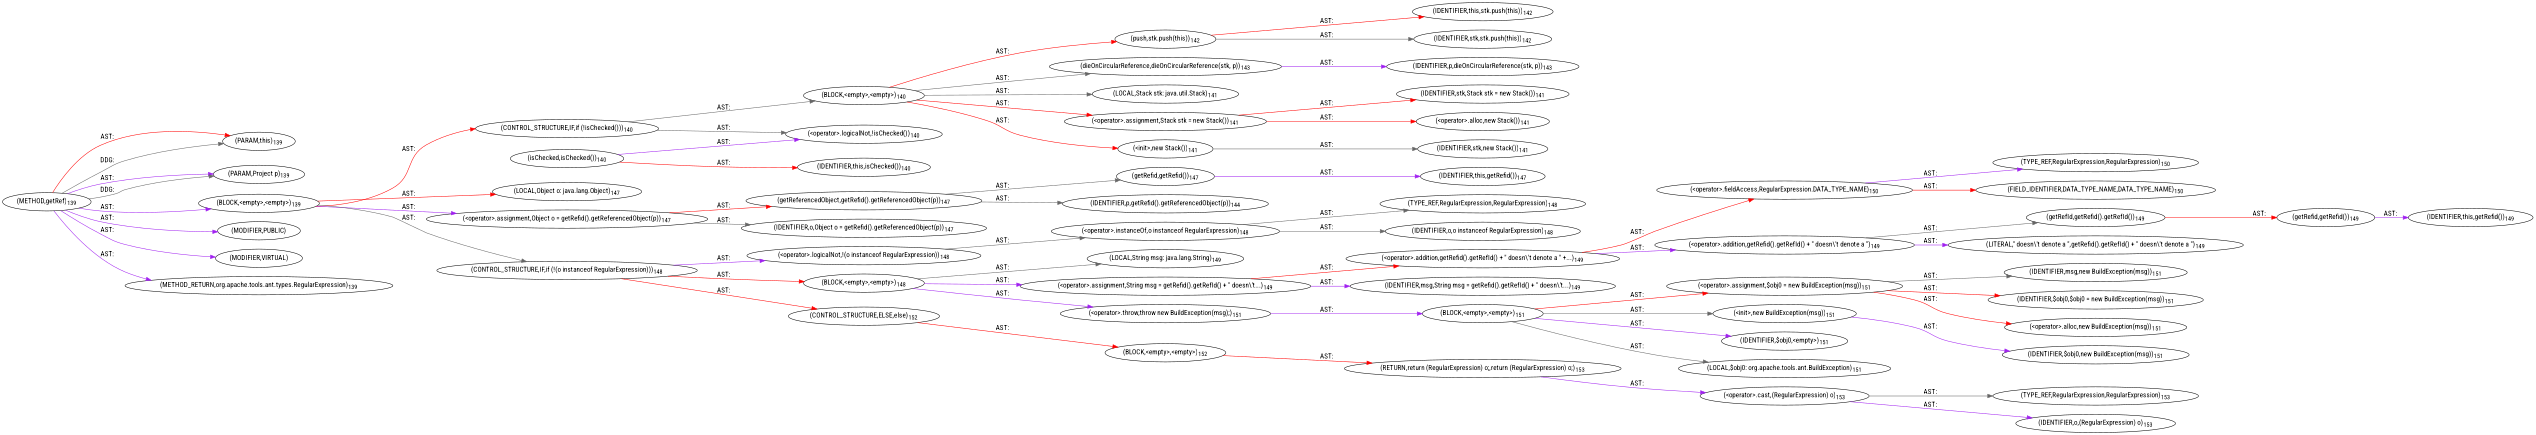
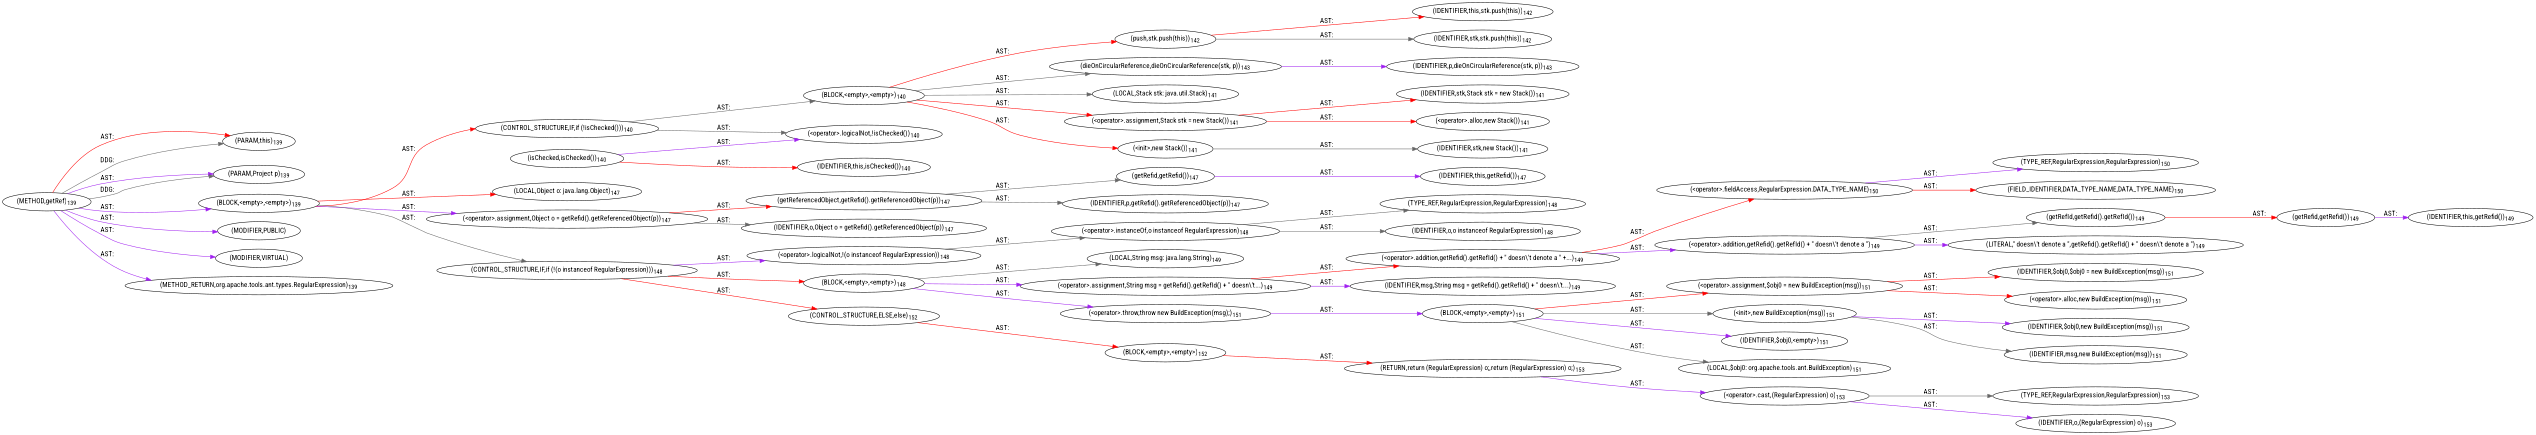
node "(IDENTIFIER,p,getRefid().getReferencedObject(p))": text "144" -> "147"
edge "(<operator>.assignment,$obj0 = new BuildException(msg))" -> "(IDENTIFIER,msg,new BuildException(msg))": now "(<init>,new BuildException(msg))" -> "(IDENTIFIER,msg,new BuildException(msg))"
